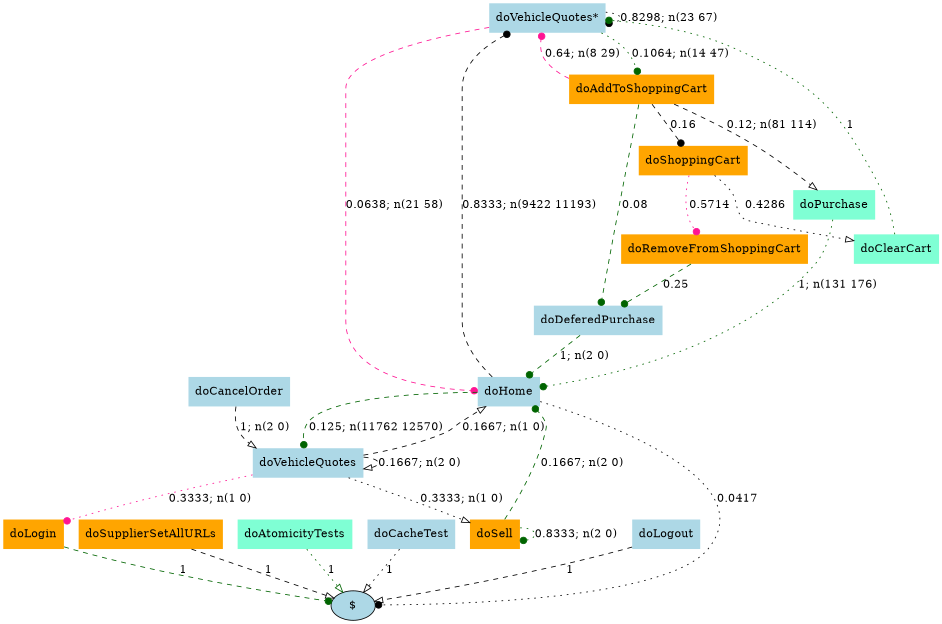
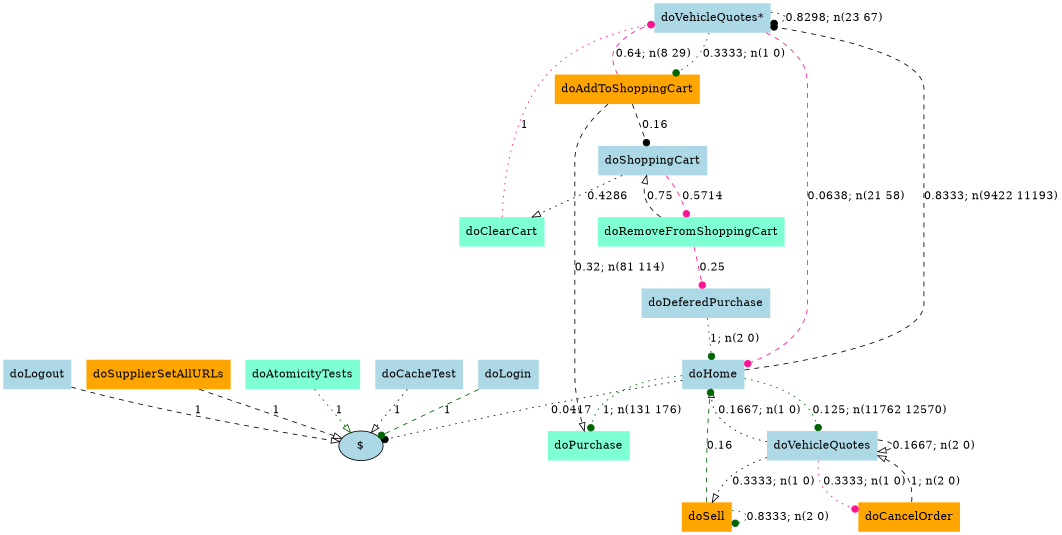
edge "doVehicleQuotes*" -> "doAddToShoppingCart": label "0.1064; n(14 47)" -> "0.3333; n(1 0)"
edge "doClearCart" -> "doVehicleQuotes*": color darkgreen -> deeppink
edge "doAddToShoppingCart" -> "doPurchase": label "0.12; n(81 114)" -> "0.32; n(81 114)"
node "doShoppingCart": fillcolor orange -> lightblue
edge "doAddToShoppingCart" -> "doDeferedPurchase": removed, label "0.08"
edge "doRemoveFromShoppingCart" -> "doShoppingCart": added, label "0.75"
edge "doShoppingCart" -> "doRemoveFromShoppingCart": style dotted -> dashed
node "doRemoveFromShoppingCart": fillcolor orange -> aquamarine
edge "doRemoveFromShoppingCart" -> "doDeferedPurchase": color darkgreen -> deeppink
edge "doPurchase" -> "doHome": reversed
edge "doDeferedPurchase" -> "doHome": style dashed -> dotted
node "doCancelOrder": fillcolor lightblue -> orange
edge "doHome" -> "doVehicleQuotes": style dashed -> dotted
edge "doVehicleQuotes" -> "doHome": style dashed -> dotted
edge "doSell" -> "doHome": label "0.1667; n(2 0)" -> "0.16"
edge "doVehicleQuotes" -> "doLogin": now "doVehicleQuotes" -> "doCancelOrder"
node "doLogin": fillcolor orange -> lightblue
